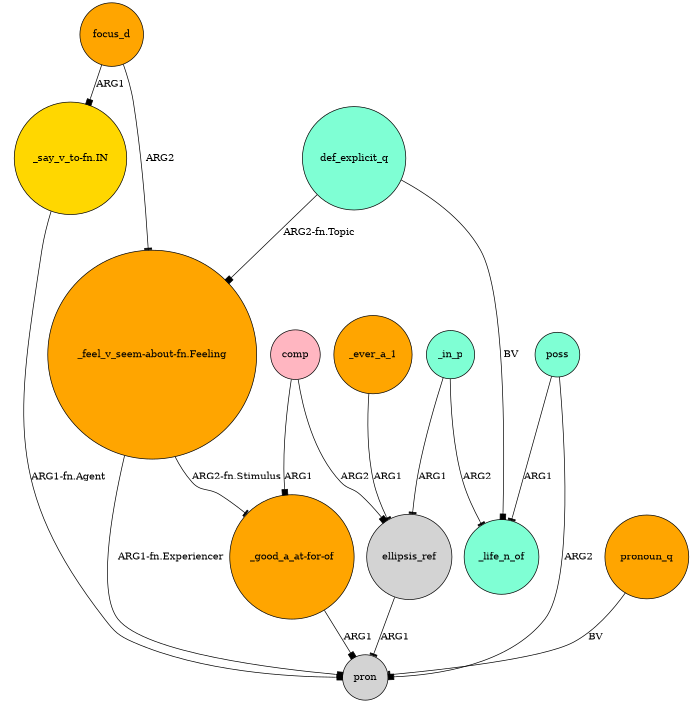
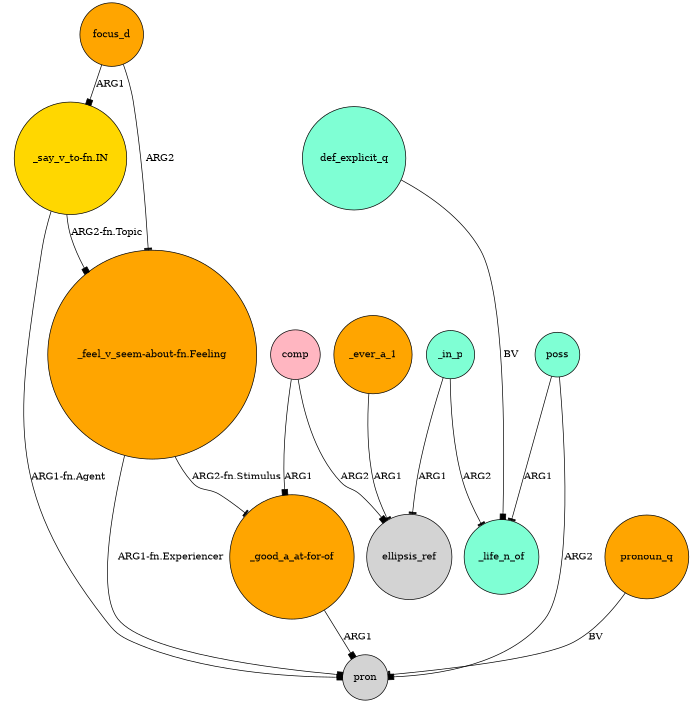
edge "def_explicit_q" -> "_feel_v_seem-about-fn.Feeling": now "_say_v_to-fn.IN" -> "_feel_v_seem-about-fn.Feeling"
edge "ellipsis_ref" -> "pron": removed, label "ARG1"
